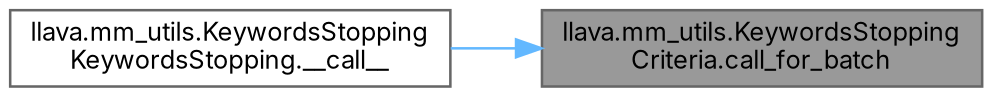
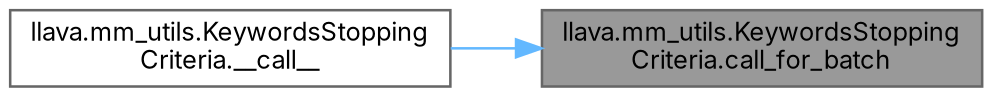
node "llava.mm_utils.KeywordsStopping KeywordsStopping.__call__": label "llava.mm_utils.KeywordsStopping KeywordsStopping.__call__" -> "llava.mm_utils.KeywordsStopping Criteria.__call__"
